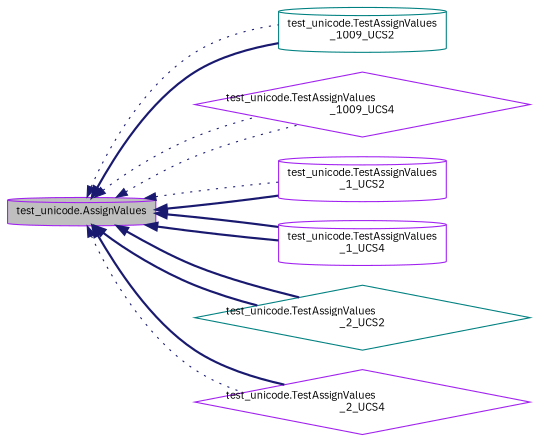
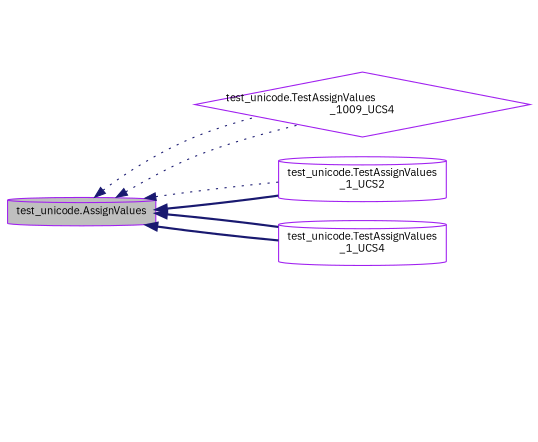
node "test_unicode.TestAssignValues _1009_UCS2": removed
node "test_unicode.TestAssignValues _2_UCS2": removed
node "test_unicode.TestAssignValues _2_UCS4": removed
